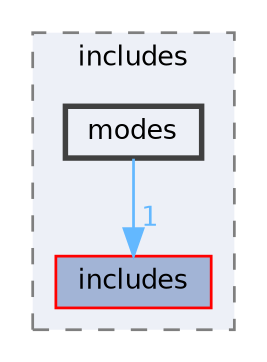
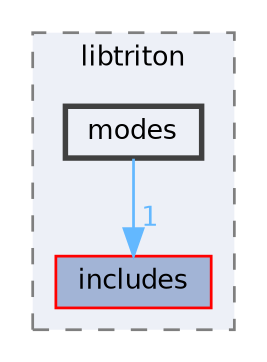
cluster "includes": label "includes" -> "libtriton"
